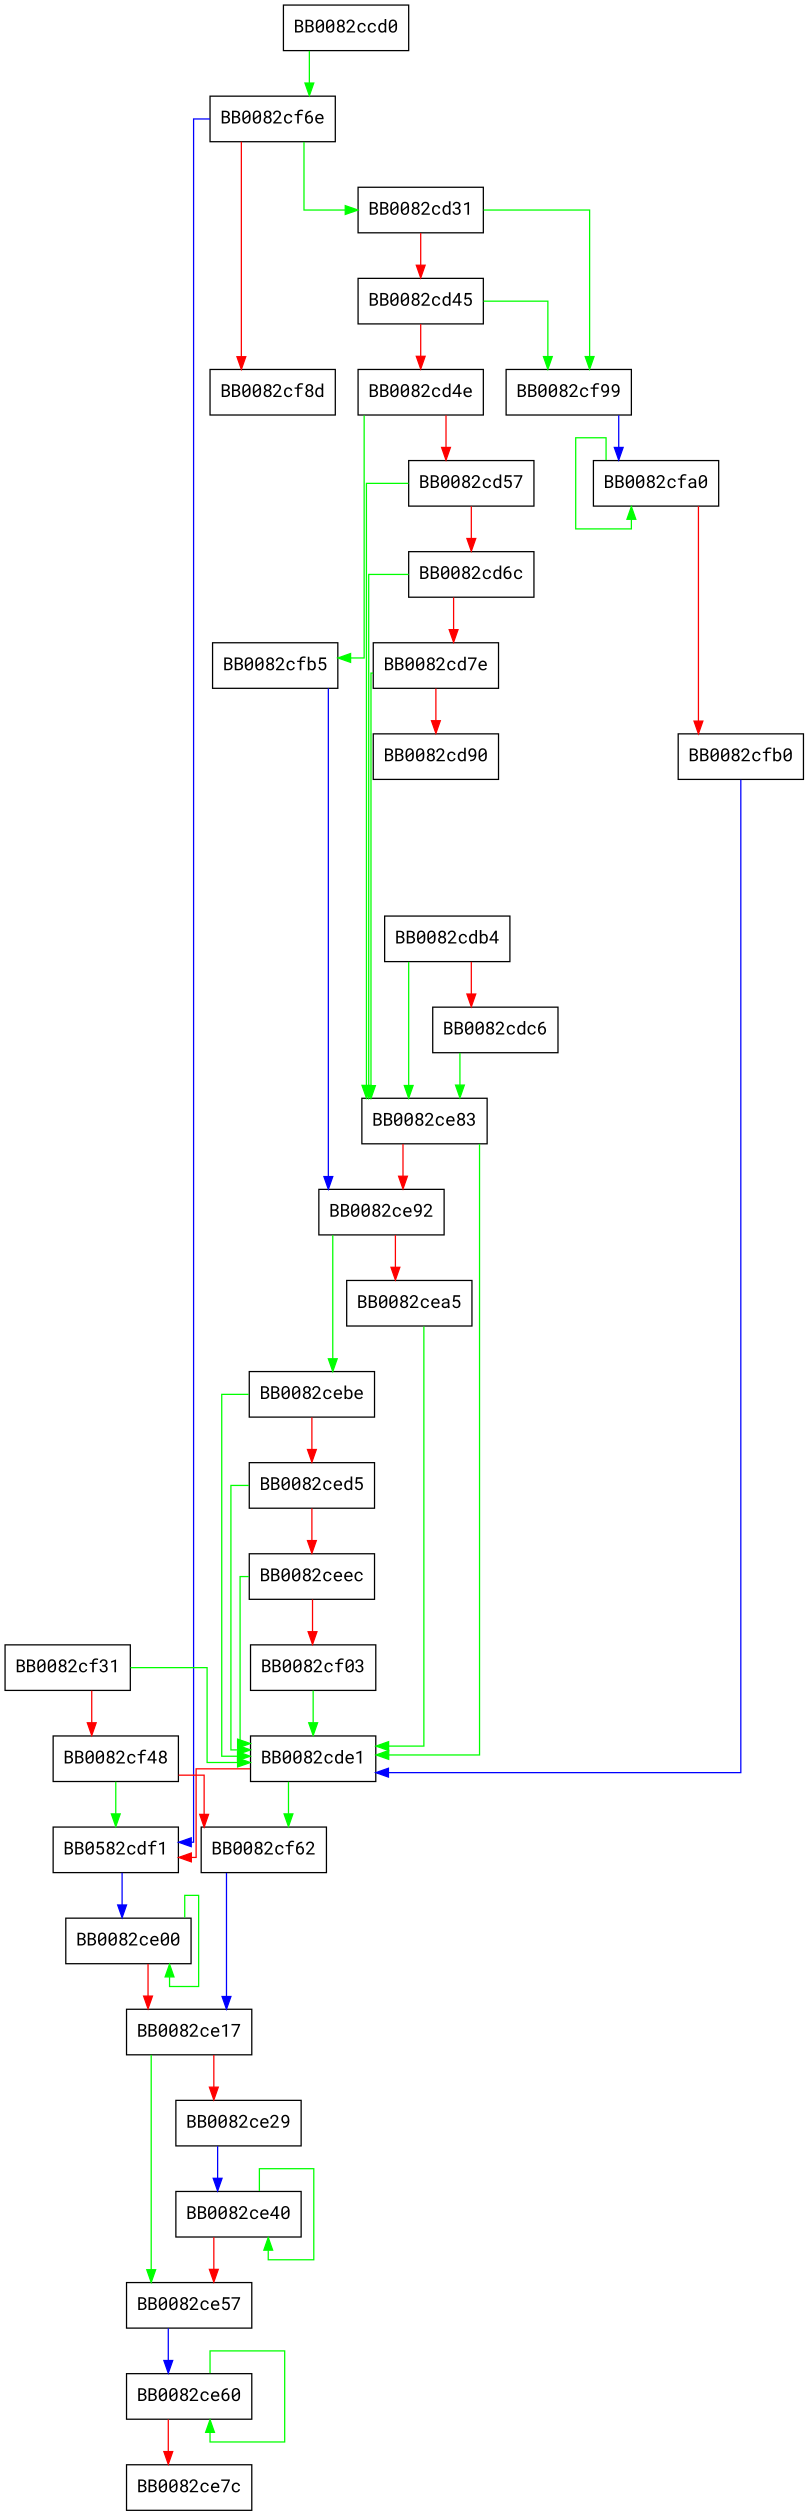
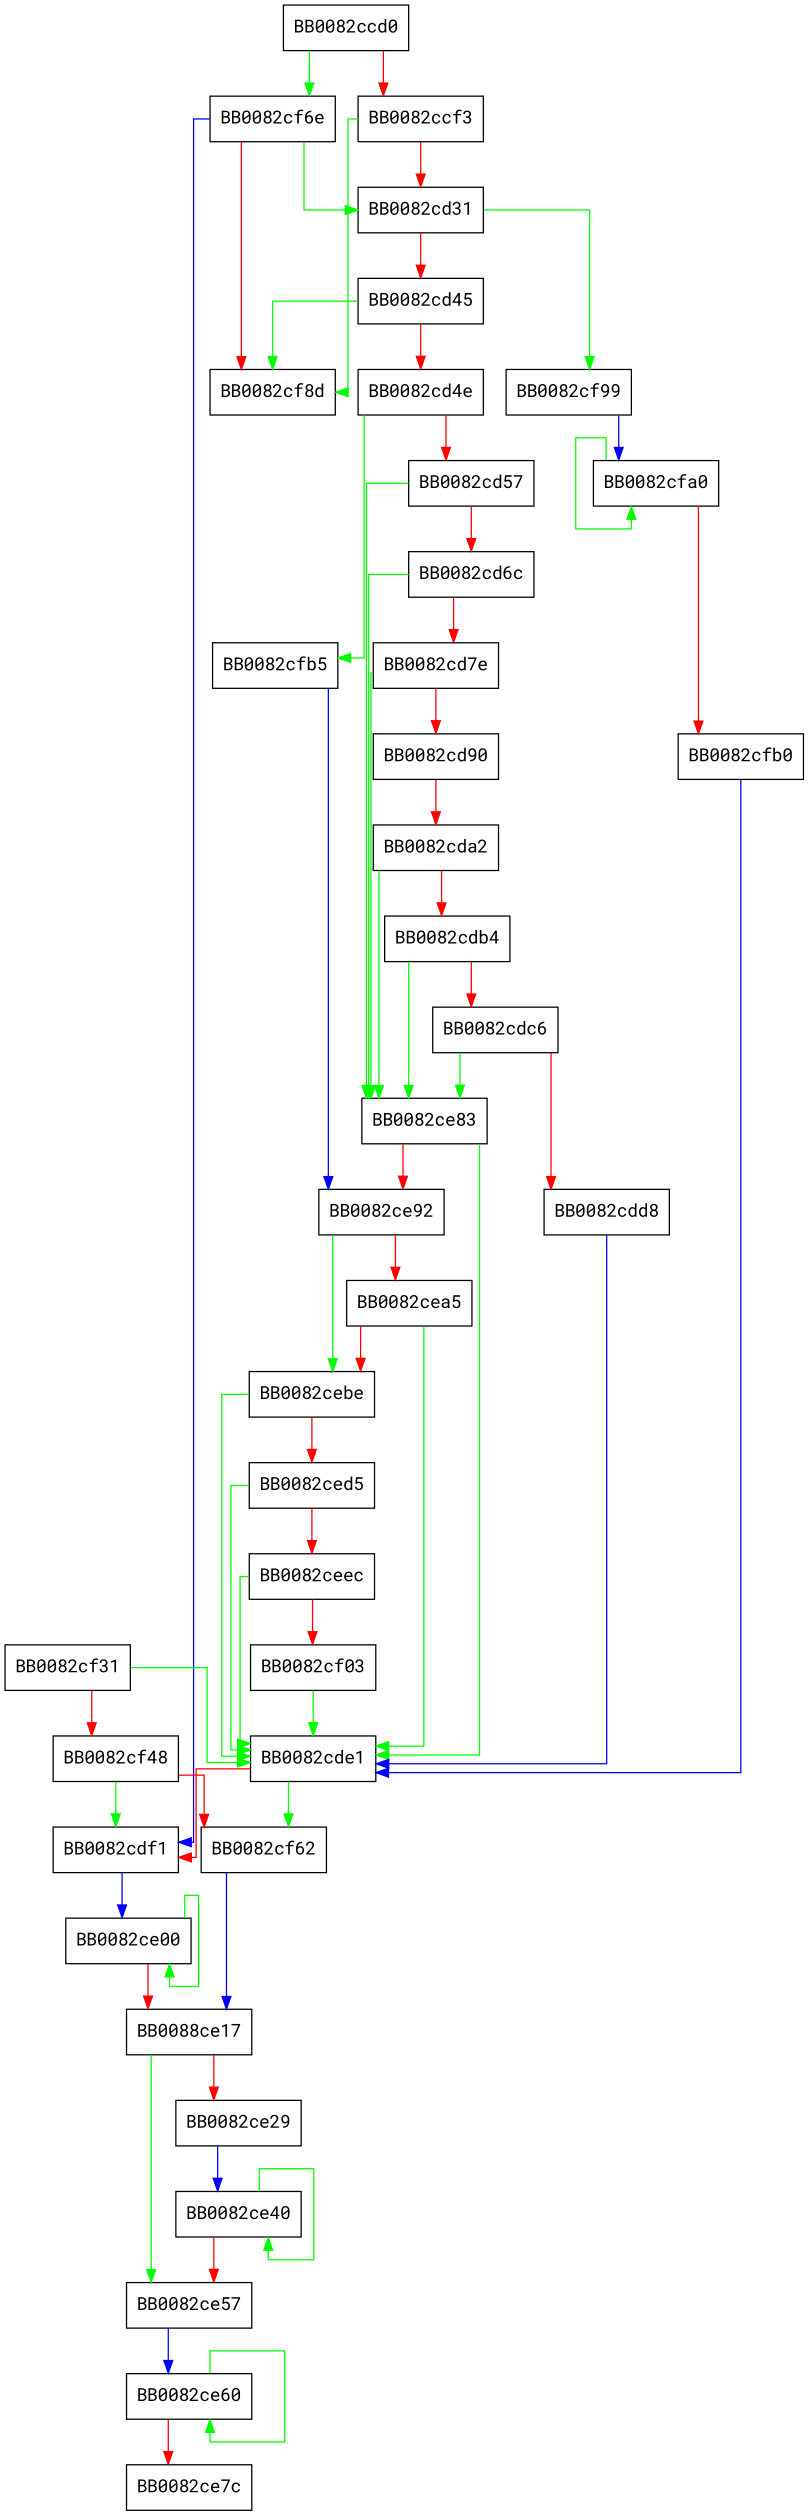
node "BB0082ccf3": added
edge "BB0082cd45" -> "BB0082cf99": now "BB0082cd45" -> "BB0082cf8d"
node "BB0082cda2": added
node "BB0082cdd8": added
edge "BB0082cea5" -> "BB0082cebe": added
node "BB0582cdf1": label "BB0582cdf1" -> "BB0082cdf1"
node "BB0082ce17": label "BB0082ce17" -> "BB0088ce17"
